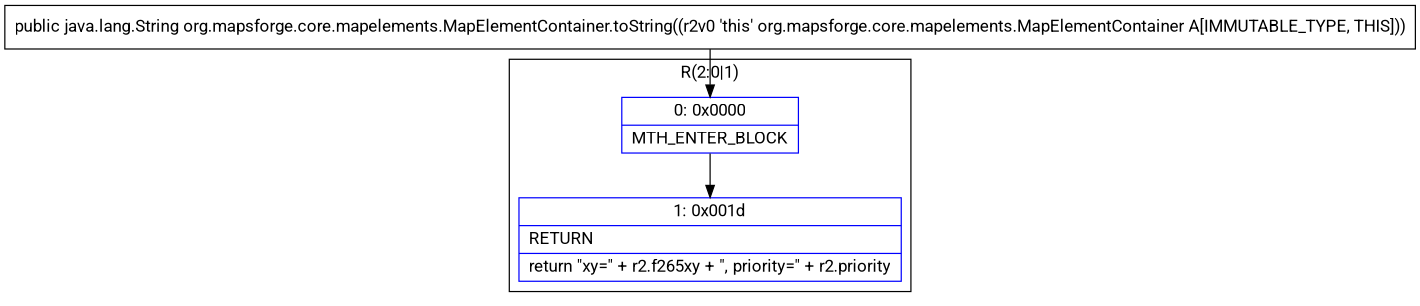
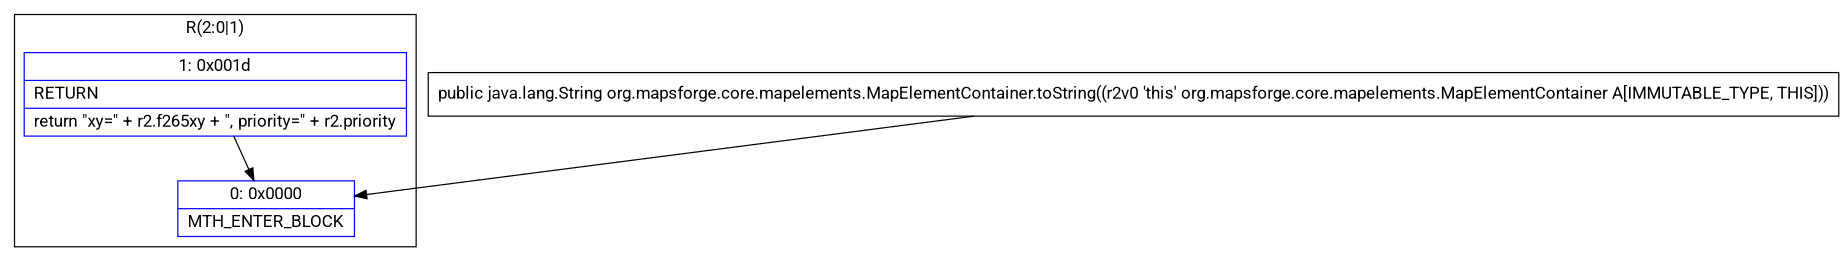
edge "0: 0x0000" -> "1: 0x001d": reversed
